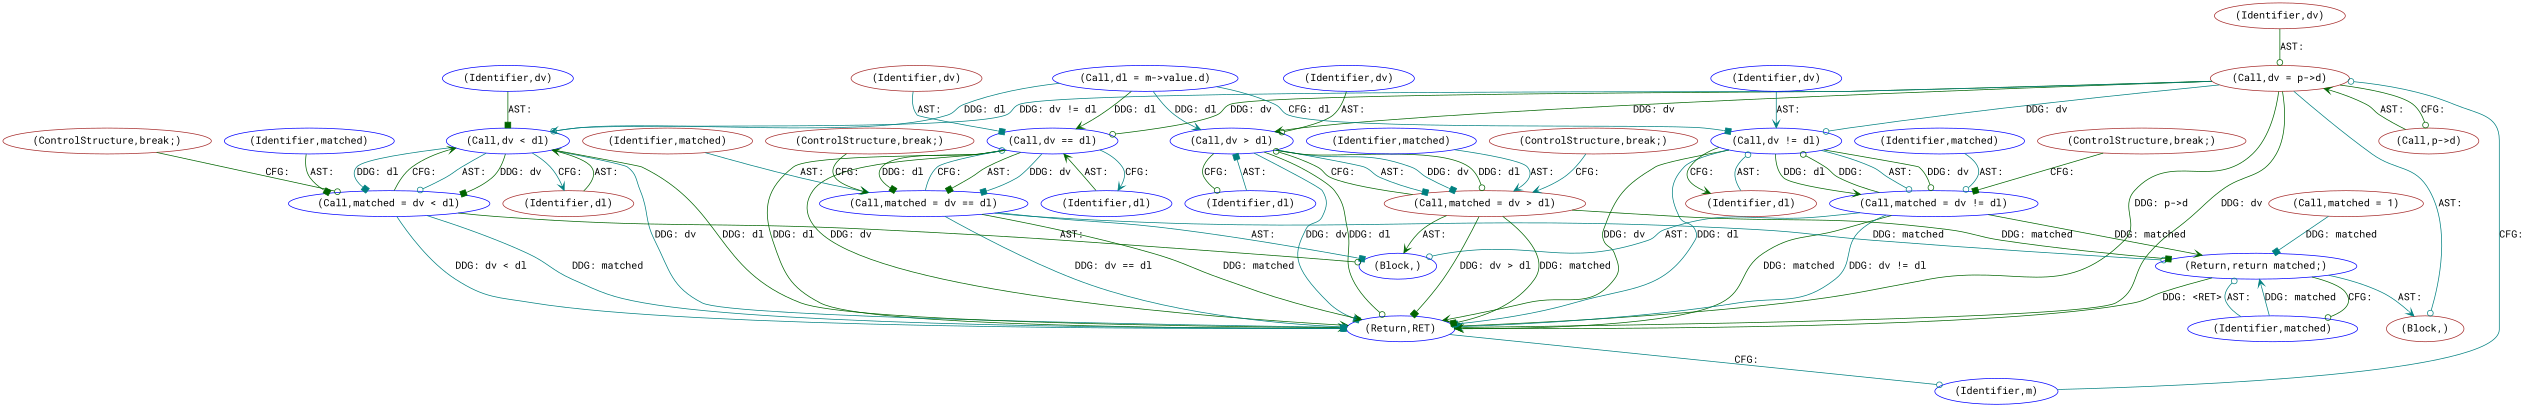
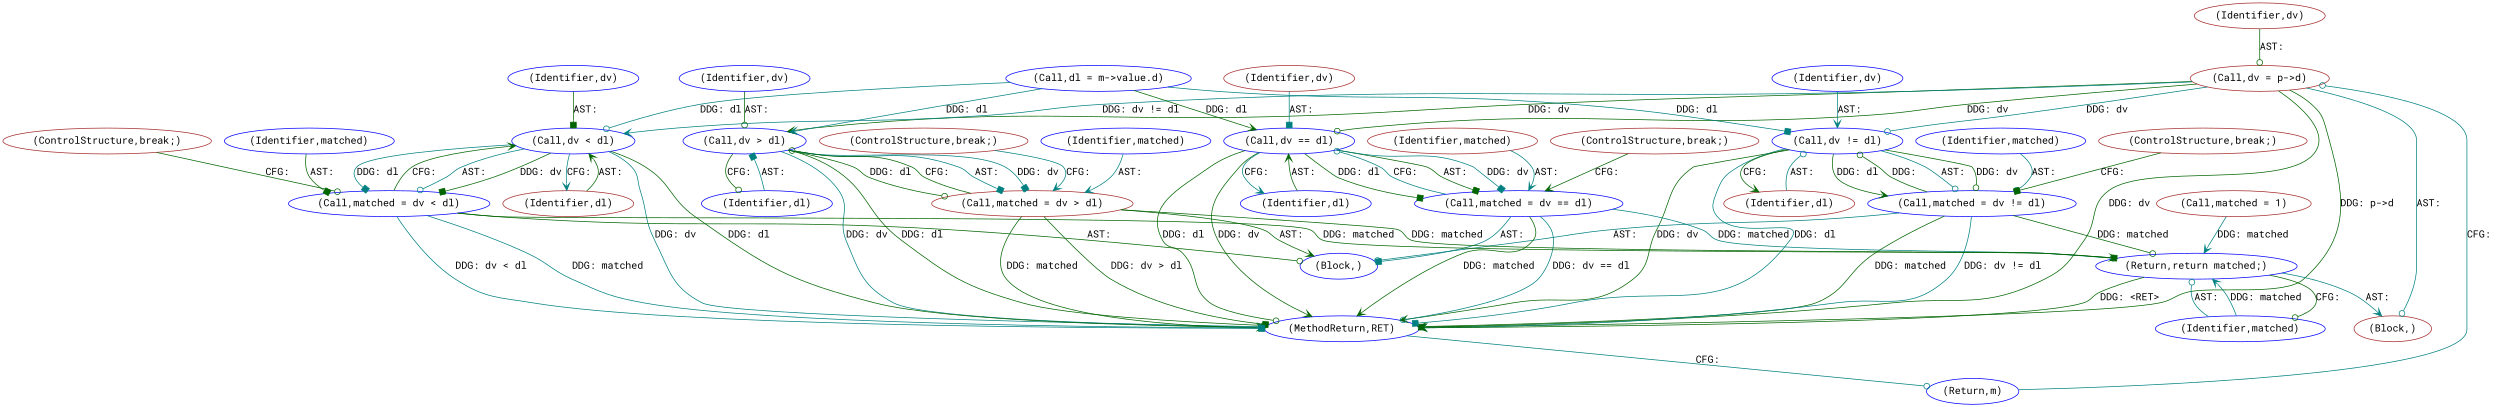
edge "(Call,dl = m->value.d)" -> "(Call,dv != dl)": label "CFG: dl" -> "DDG: dl"
node "(Call,p->d)": removed
edge "(Call,matched = dv < dl)" -> "(Return,return matched;)": added, label "DDG: matched"
edge "(Call,matched = 1)" -> "(Return,return matched;)": arrowhead box -> vee
edge "(Call,matched = dv != dl)" -> "(Return,return matched;)": arrowhead vee -> odot
node "(Return,RET)": label "(Return,RET)" -> "(MethodReturn,RET)"
node "(Identifier,m)": label "(Identifier,m)" -> "(Return,m)"
